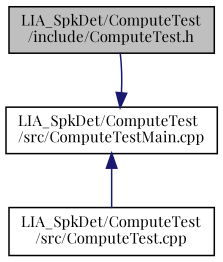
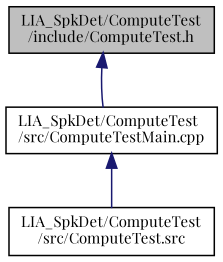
edge "LIA_SpkDet/ComputeTest /include/ComputeTest.h" -> "LIA_SpkDet/ComputeTest /src/ComputeTestMain.cpp": reversed
node "LIA_SpkDet/ComputeTest /src/ComputeTest.cpp": label "LIA_SpkDet/ComputeTest /src/ComputeTest.cpp" -> "LIA_SpkDet/ComputeTest /src/ComputeTest.src"
